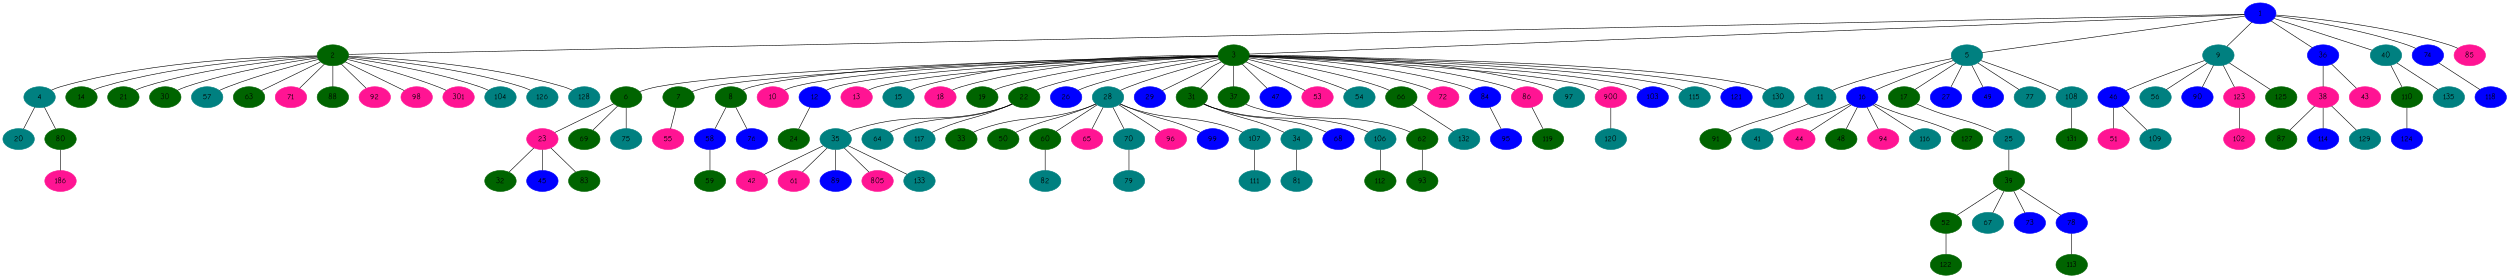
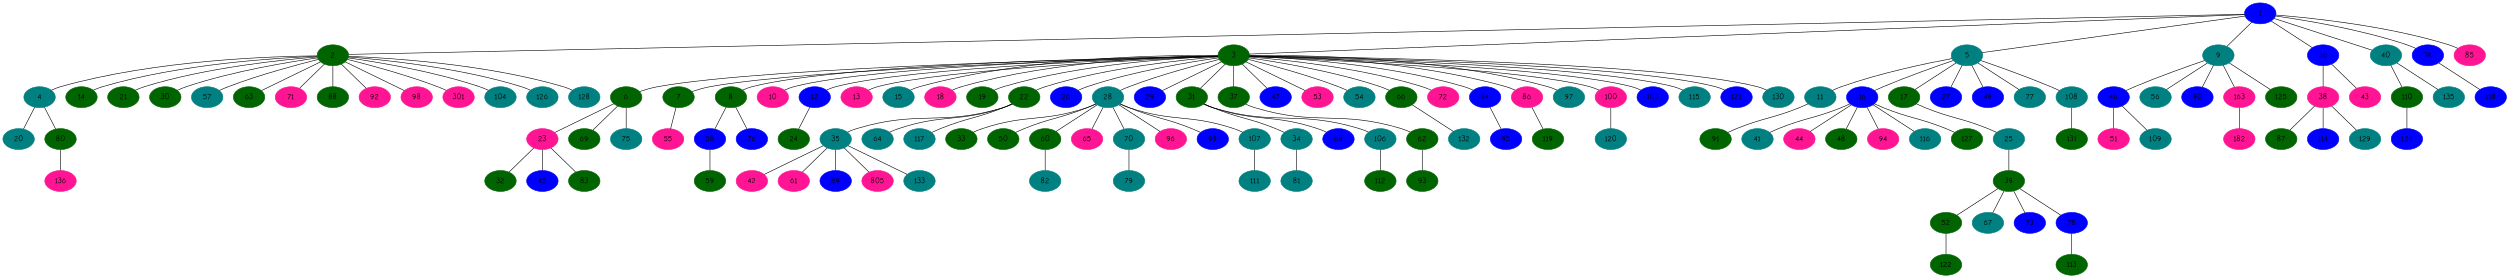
node "900": label "900" -> "100"
node "123": label "123" -> "163"
node "102": label "102" -> "182"
node "186": label "186" -> "136"
